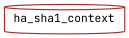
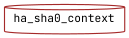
node "ha_sha1_context": label "ha_sha1_context" -> "ha_sha0_context"
